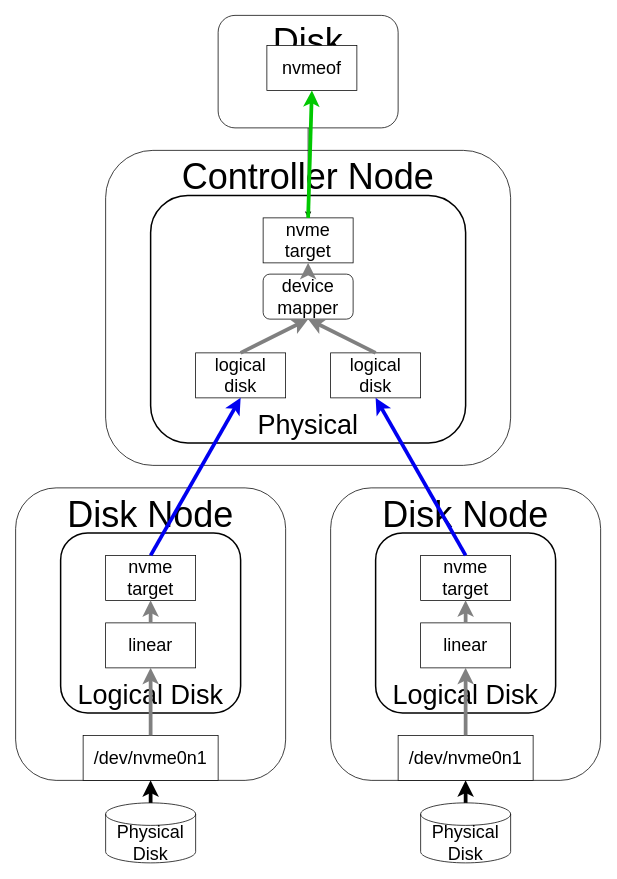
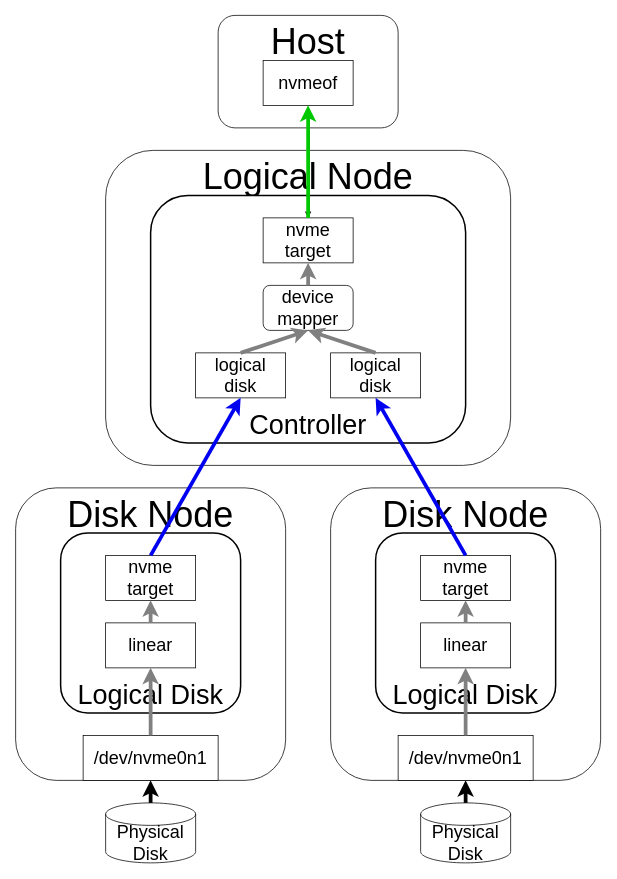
node "Disk": label "Disk" -> "Host"
node "nvmeof": moved (312, 68) -> (308, 83)
node "Controller Node": label "Controller Node" -> "Logical Node"
node "device mapper": moved (308, 297) -> (308, 308)
node "Physical": label "Physical" -> "Controller"
